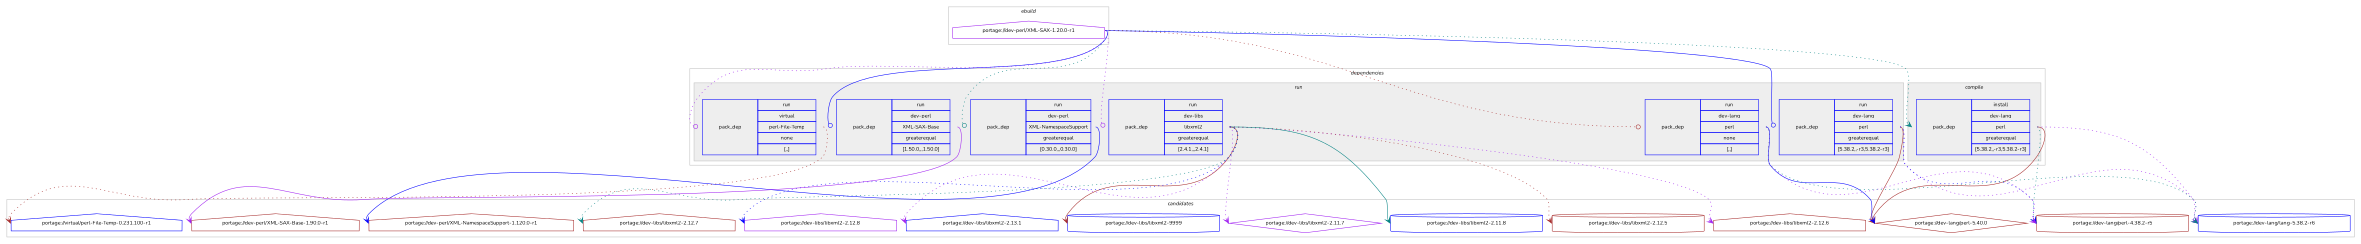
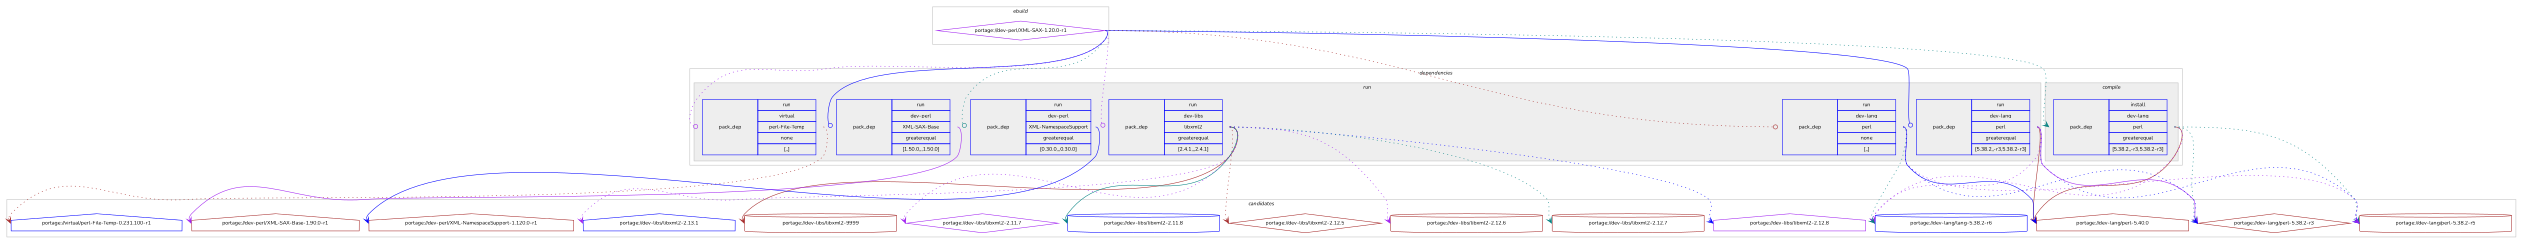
node "portage://dev-perl/XML-SAX-1.20.0-r1": shape house -> diamond
node "portage://dev-libs/libxml2-2.12.7": shape house -> cylinder
node "portage://dev-libs/libxml2-9999": color blue -> brown
node "portage://dev-libs/libxml2-2.12.5": shape cylinder -> diamond
node "portage://dev-libs/libxml2-2.12.6": shape house -> cylinder
node "portage://dev-lang/perl-5.40.0": shape diamond -> house
node "portage://dev-lang/perl-4.38.2-r5": label "portage://dev-lang/perl-4.38.2-r5" -> "portage://dev-lang/perl-5.38.2-r5"
node "portage://dev-lang/perl-5.38.2-r3": added
